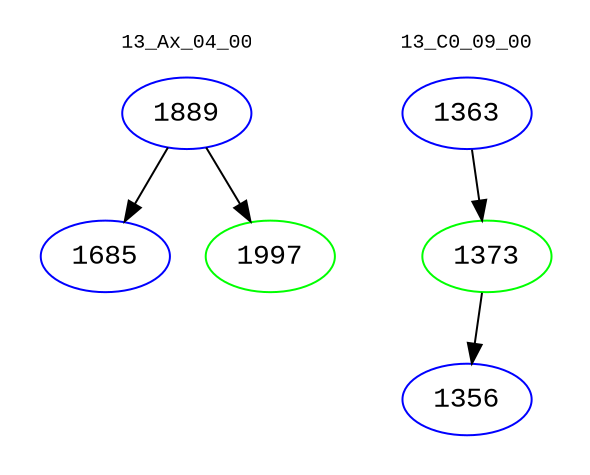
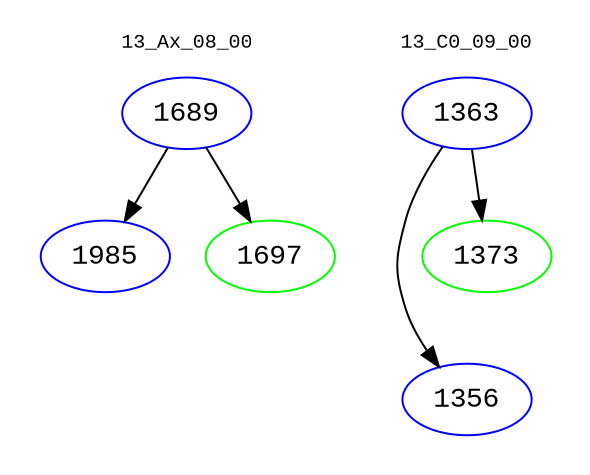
cluster "13_Ax_04_00": label "13_Ax_04_00" -> "13_Ax_08_00"
node "1889": label "1889" -> "1689"
node "1685": label "1685" -> "1985"
node "1997": label "1997" -> "1697"
edge "1373" -> "1356": now "1363" -> "1356"
